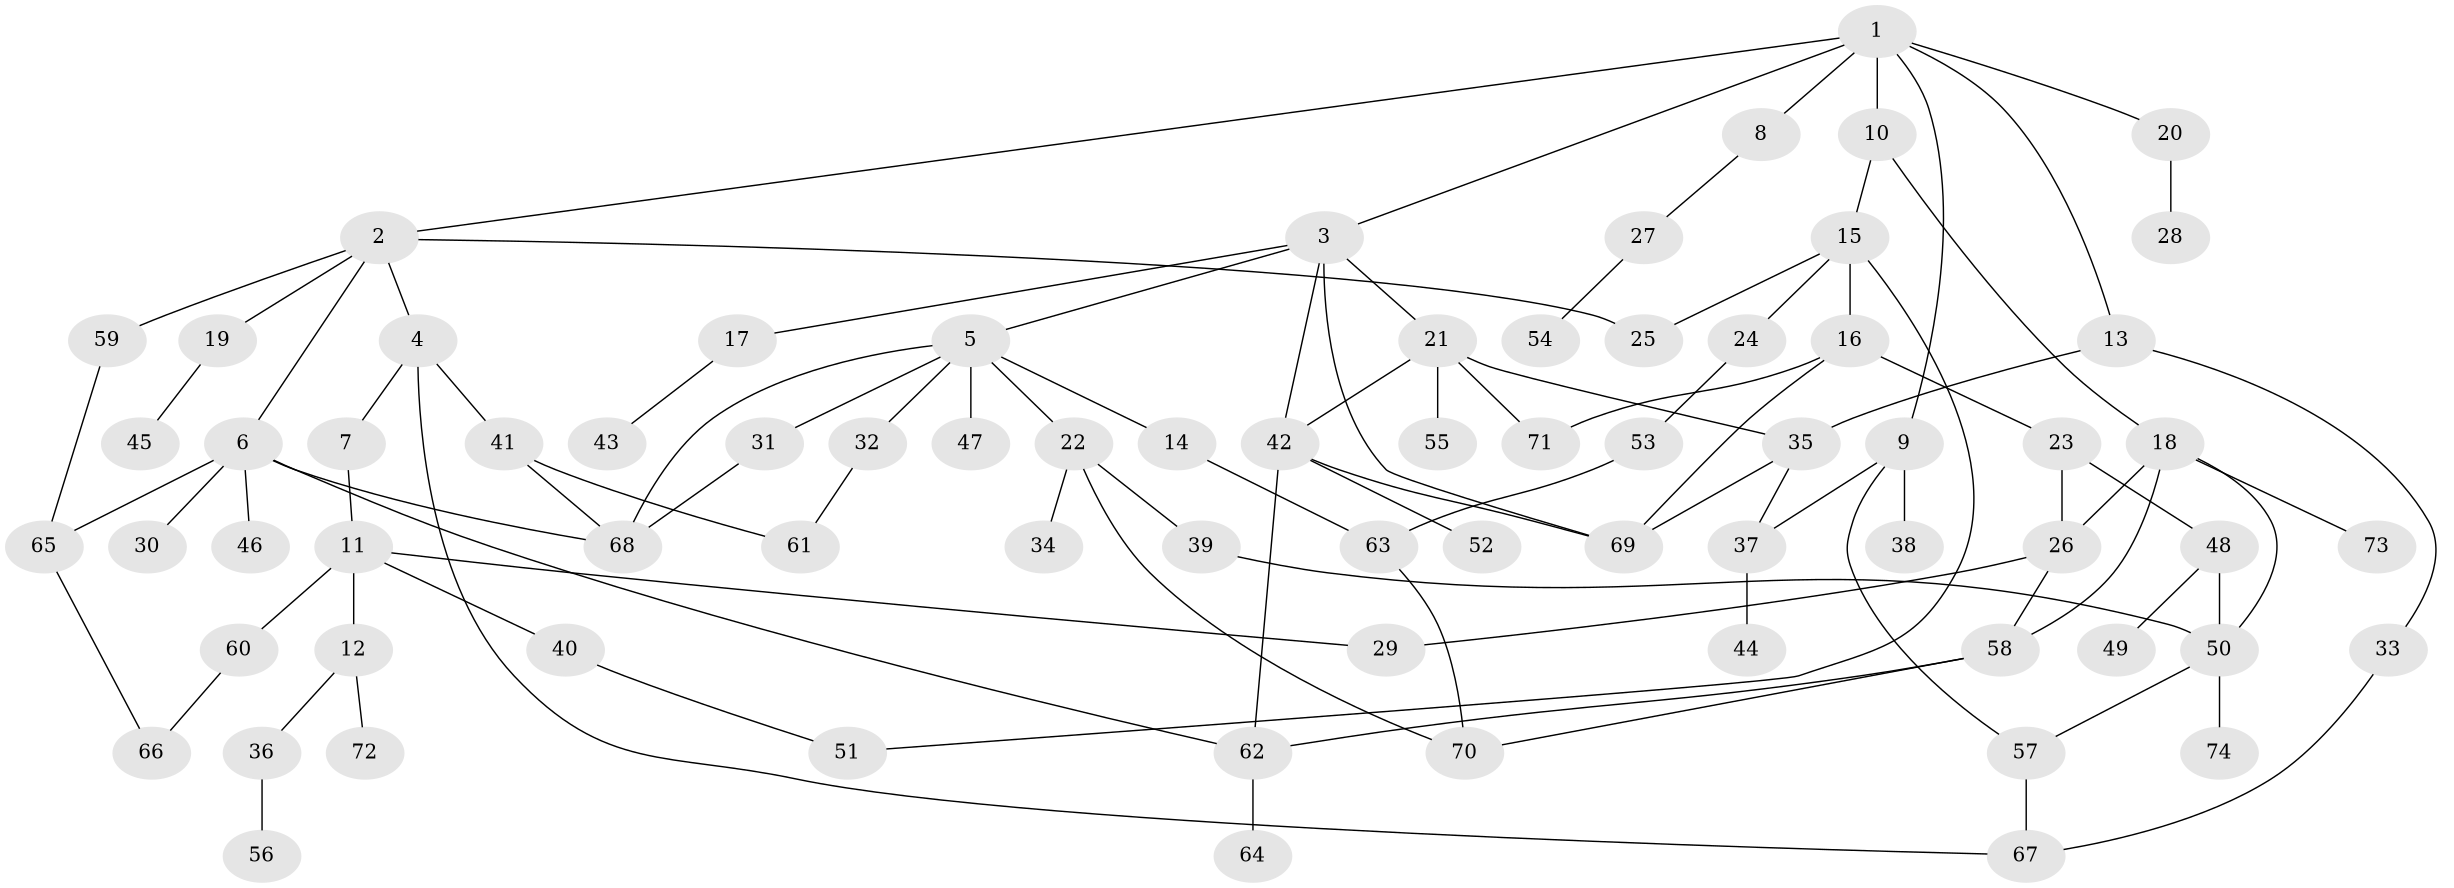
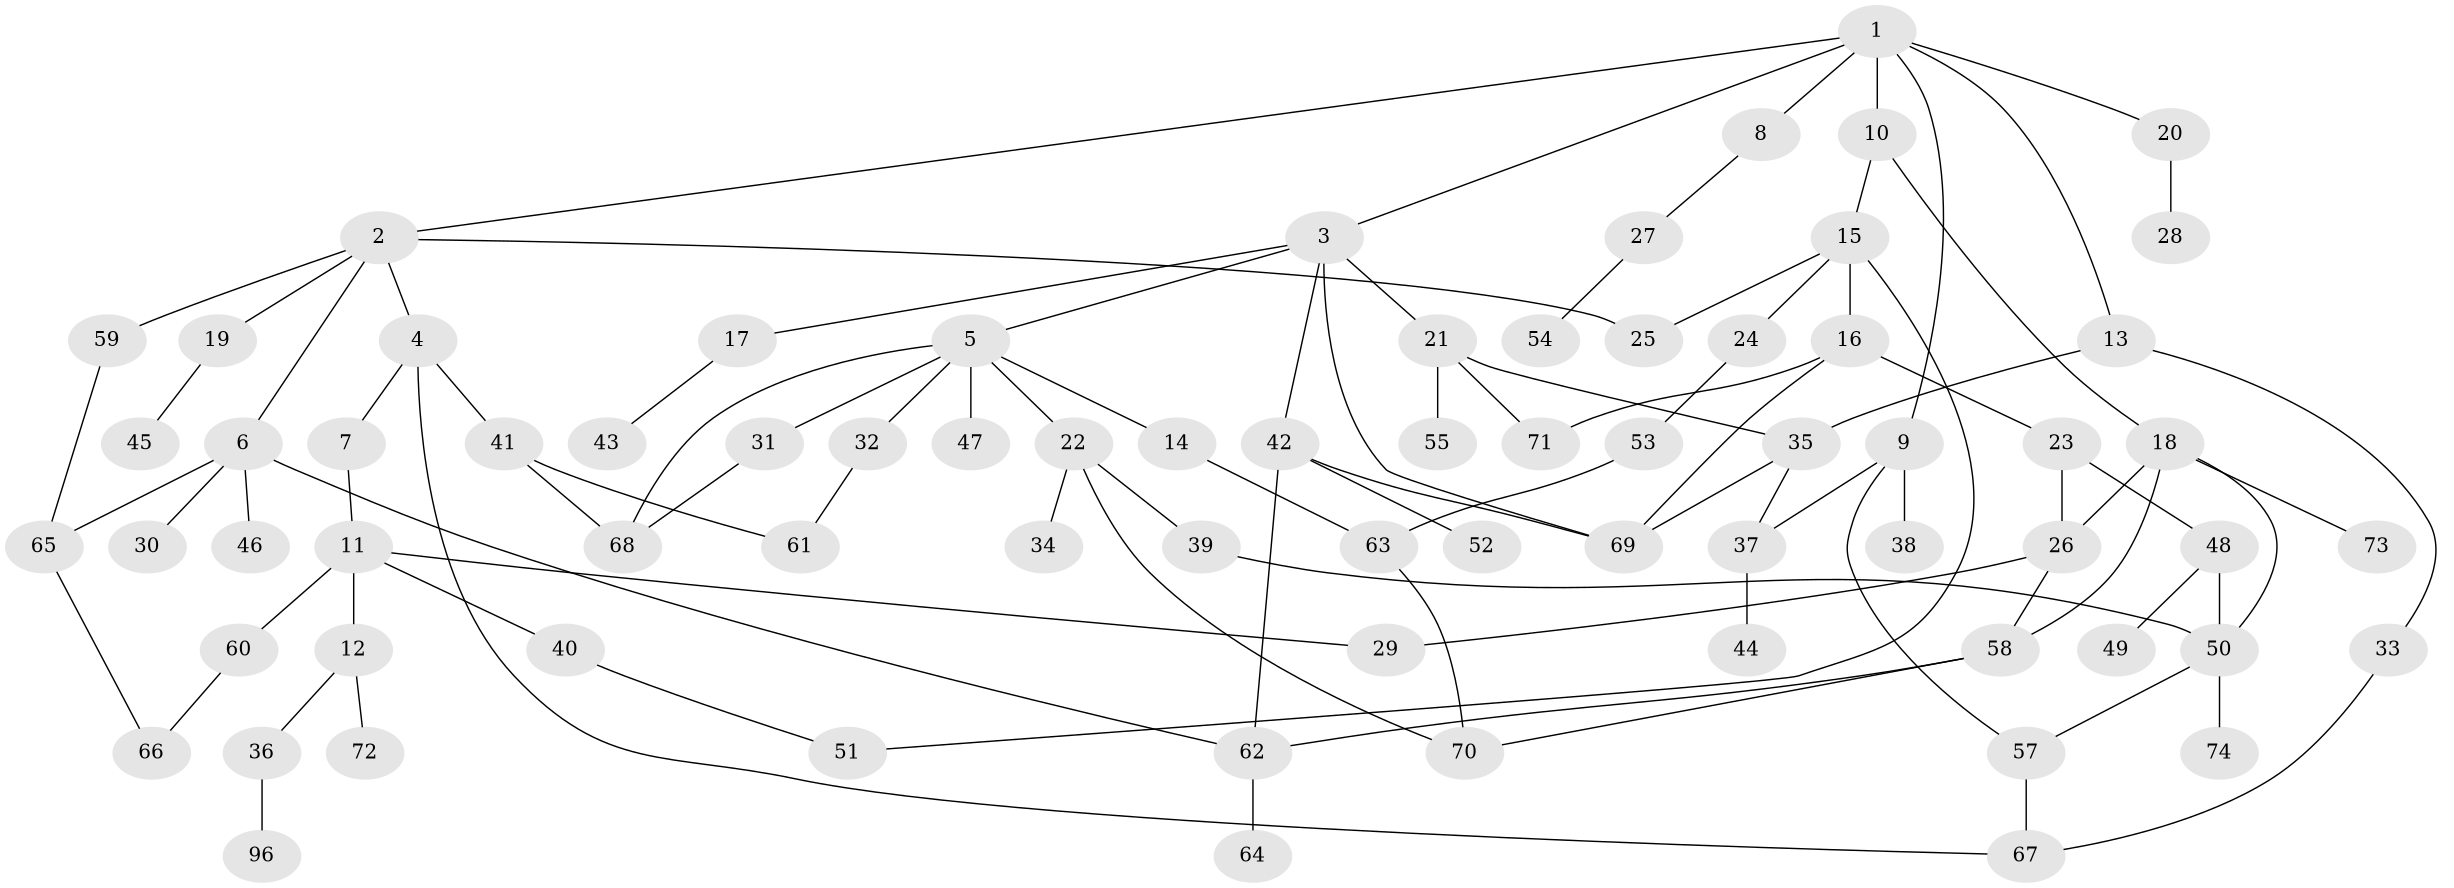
edge "21" -- "42": removed
edge "6" -- "68": removed
node "56": label "56" -> "96"
